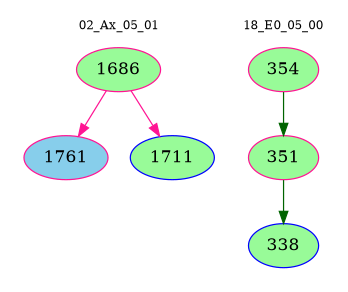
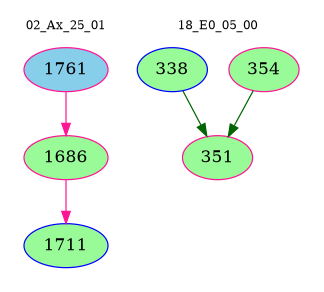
cluster "02_Ax_05_01": label "02_Ax_05_01" -> "02_Ax_25_01"
edge "1686" -> "1761": reversed
edge "351" -> "338": reversed
